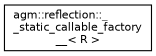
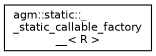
node "agm::reflection::_ _static_callable_factory __< R >": label "agm::reflection::_ _static_callable_factory __< R >" -> "agm::static::_ _static_callable_factory __< R >"
